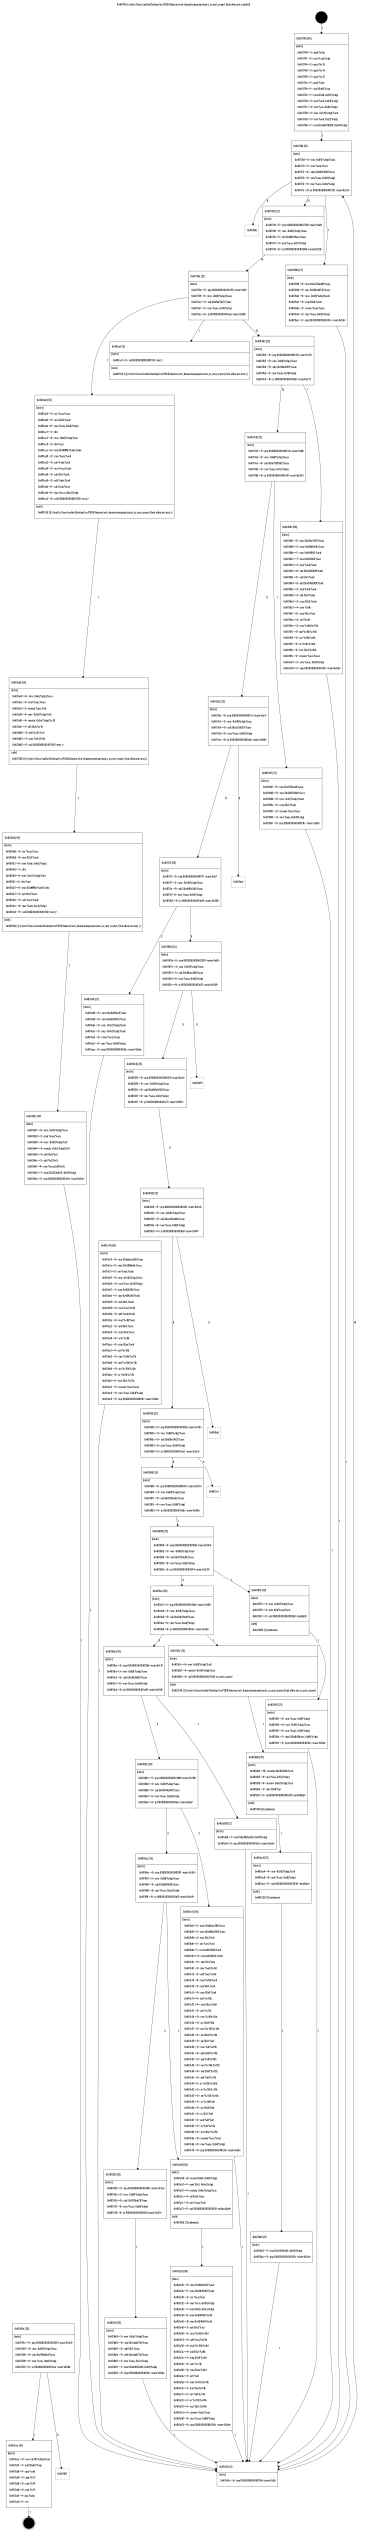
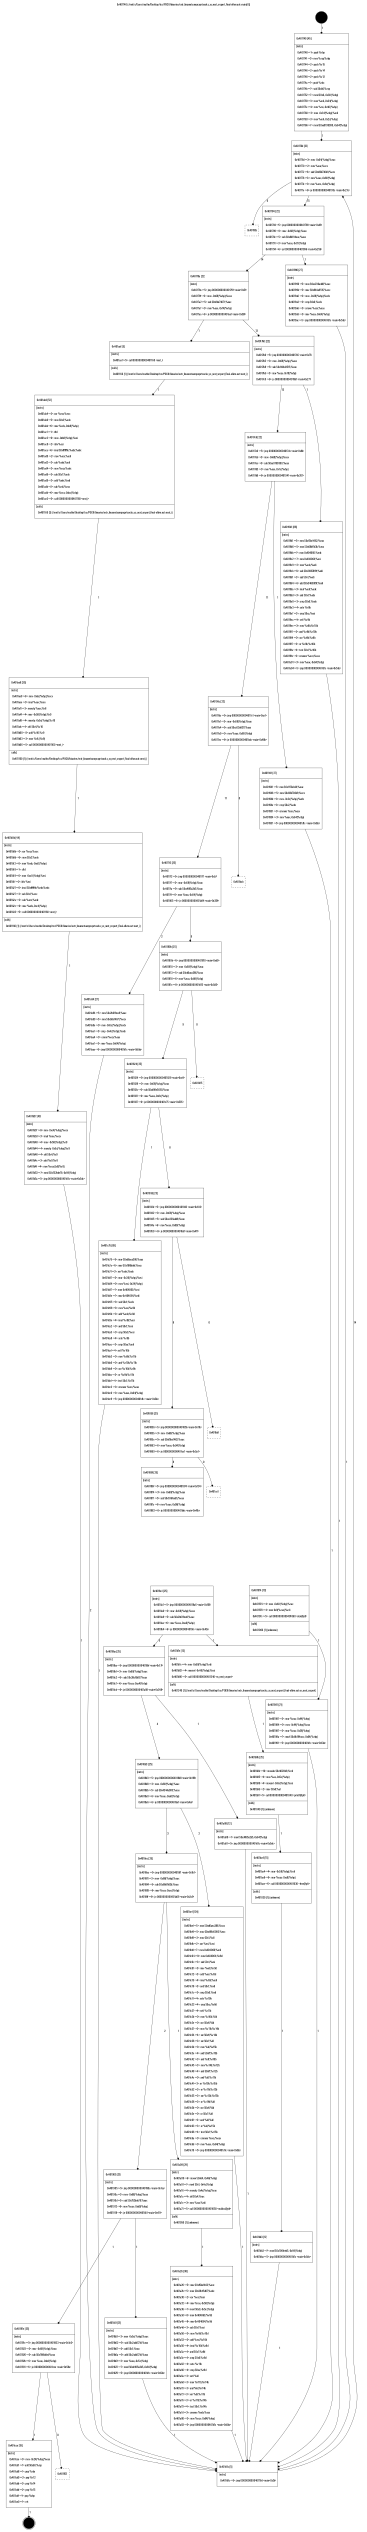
edge "0x40176d [23]" -> "0x401996 [27]": now "0x401784 [22]" -> "0x401996 [27]"
edge "0x40179a [22]" -> "0x401ab4 [52]": now "0x401aaf [5]" -> "0x401ab4 [52]"
edge "0x401824 [25]" -> "0x401c75 [89]": added, label "1"
node "0x401888 [25]": removed
edge "0x401905 [25]" -> "0x40191e [25]": added, label "1"
